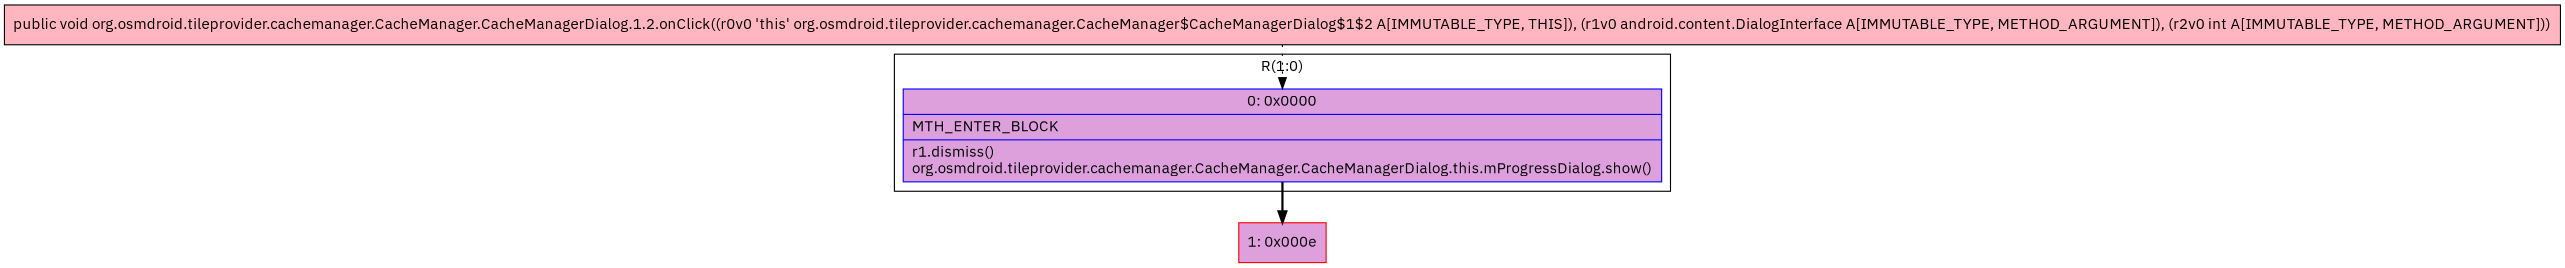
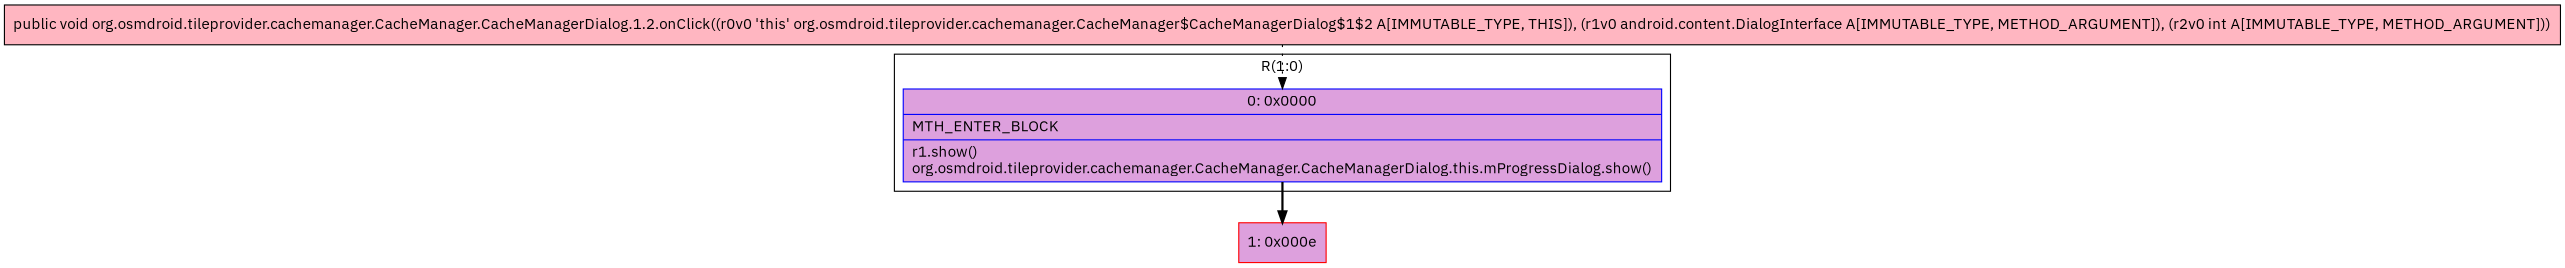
node "0: 0x0000": text "r1.dismiss()" -> "r1.show()"
